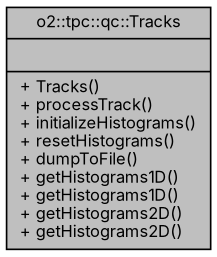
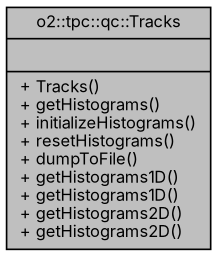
node "o2::tpc::qc::Tracks": text "+ processTrack()" -> "+ getHistograms()"
